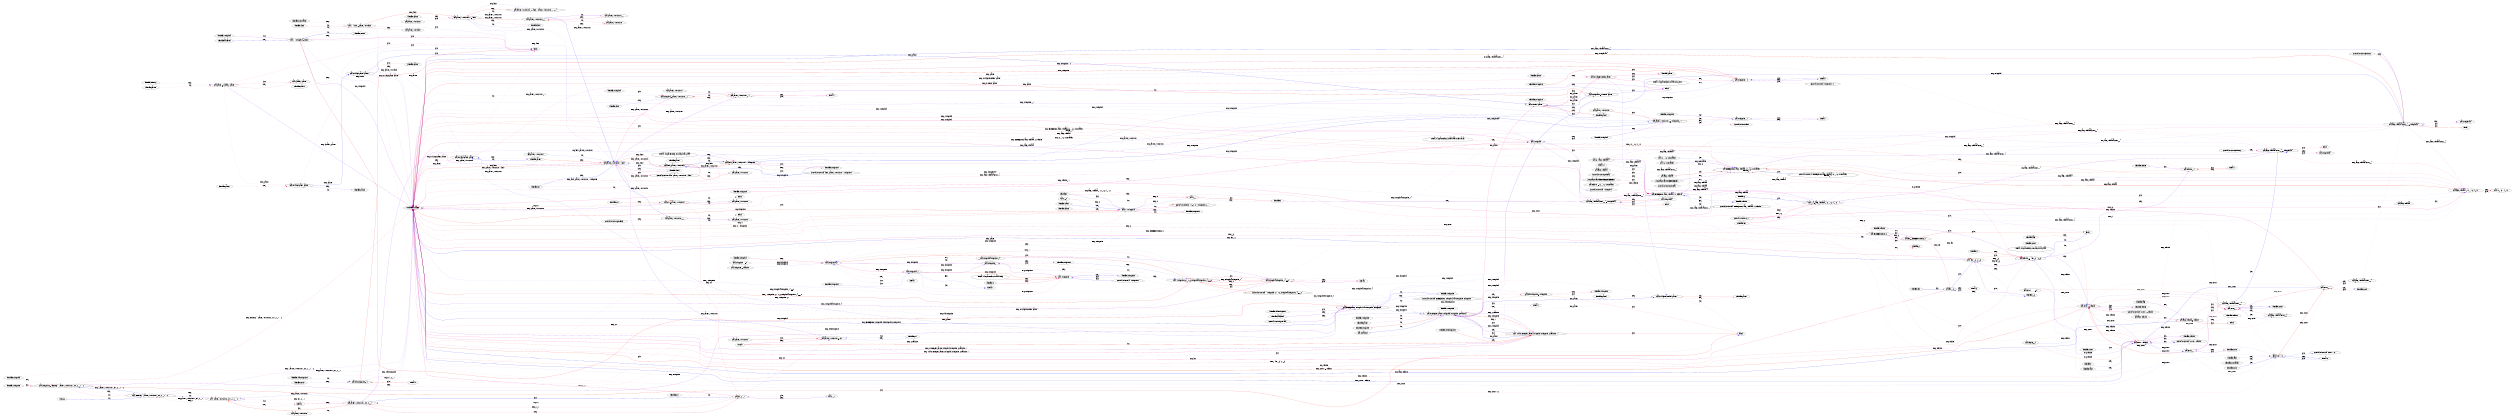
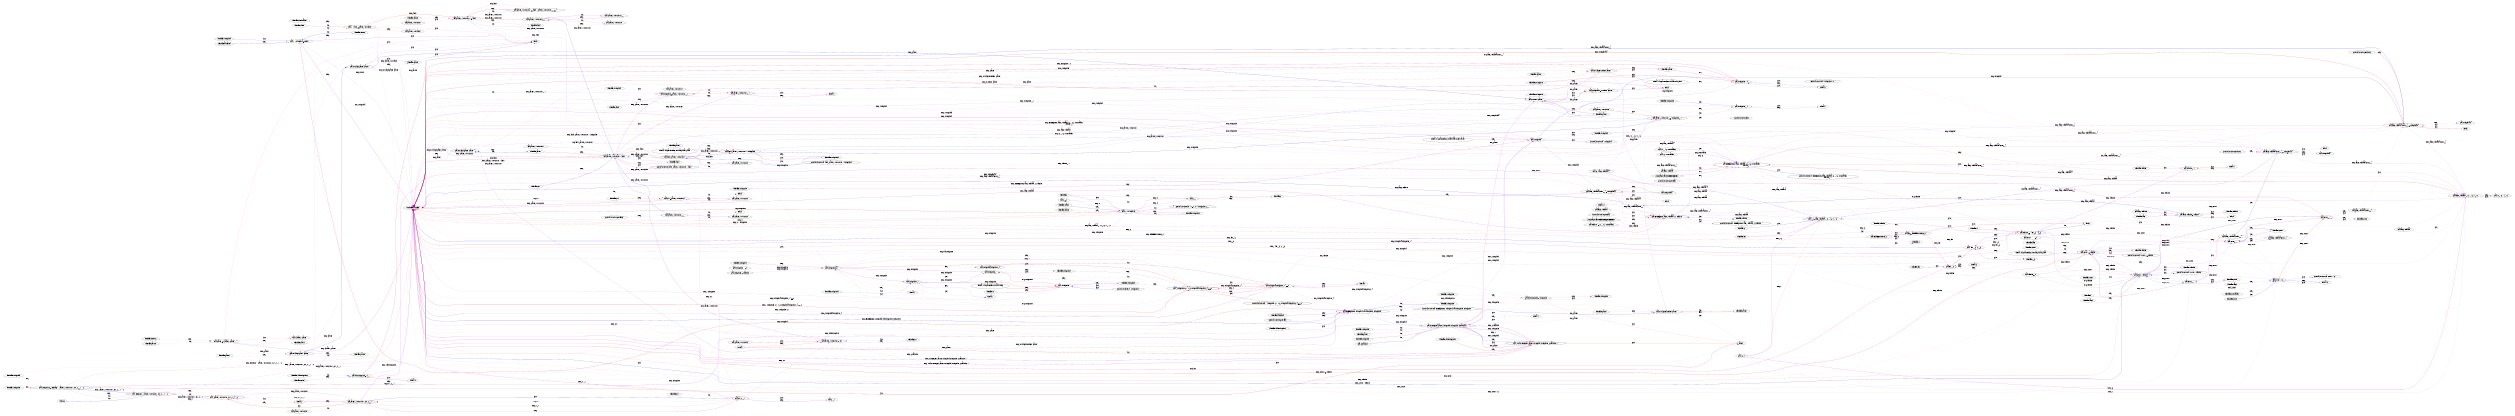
edge "(Call,string_size = T1_ToInt( parser ))" -> "(Call,T1_ToInt( parser ))": removed, label "CFG:"
edge "(JumpTarget,case BEFORE_TABLE_PEEK:)" -> "(Call,FT_REALLOC( face->ttf_data, 12, ttf_size ))": label "AST: " -> "CFG: "
node "(ControlStructure,16 * i)": label "(ControlStructure,16 * i)" -> "(Call,16 * i)"
edge "(MethodReturn,RET)" -> "(Call,FT_PEEK_ULONG( p ))": reversed
